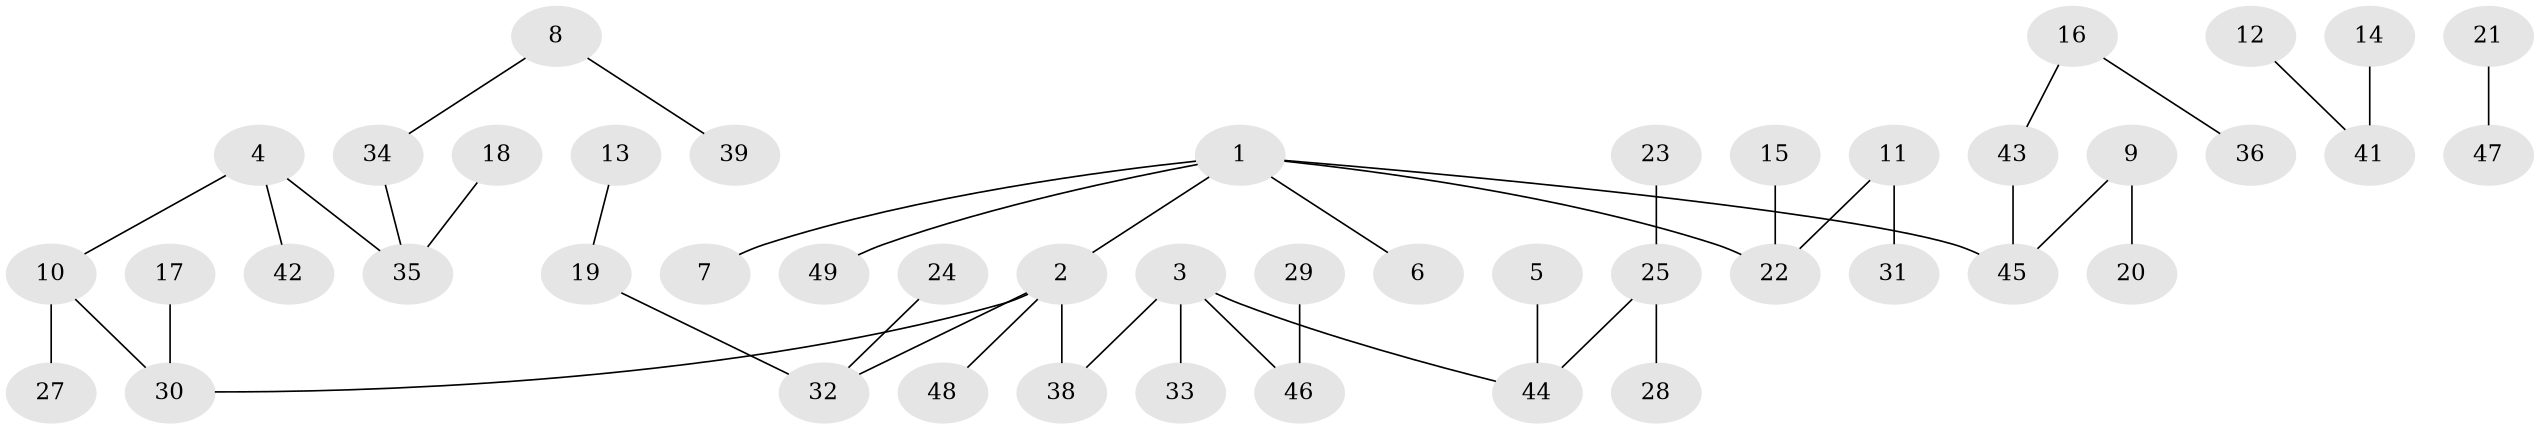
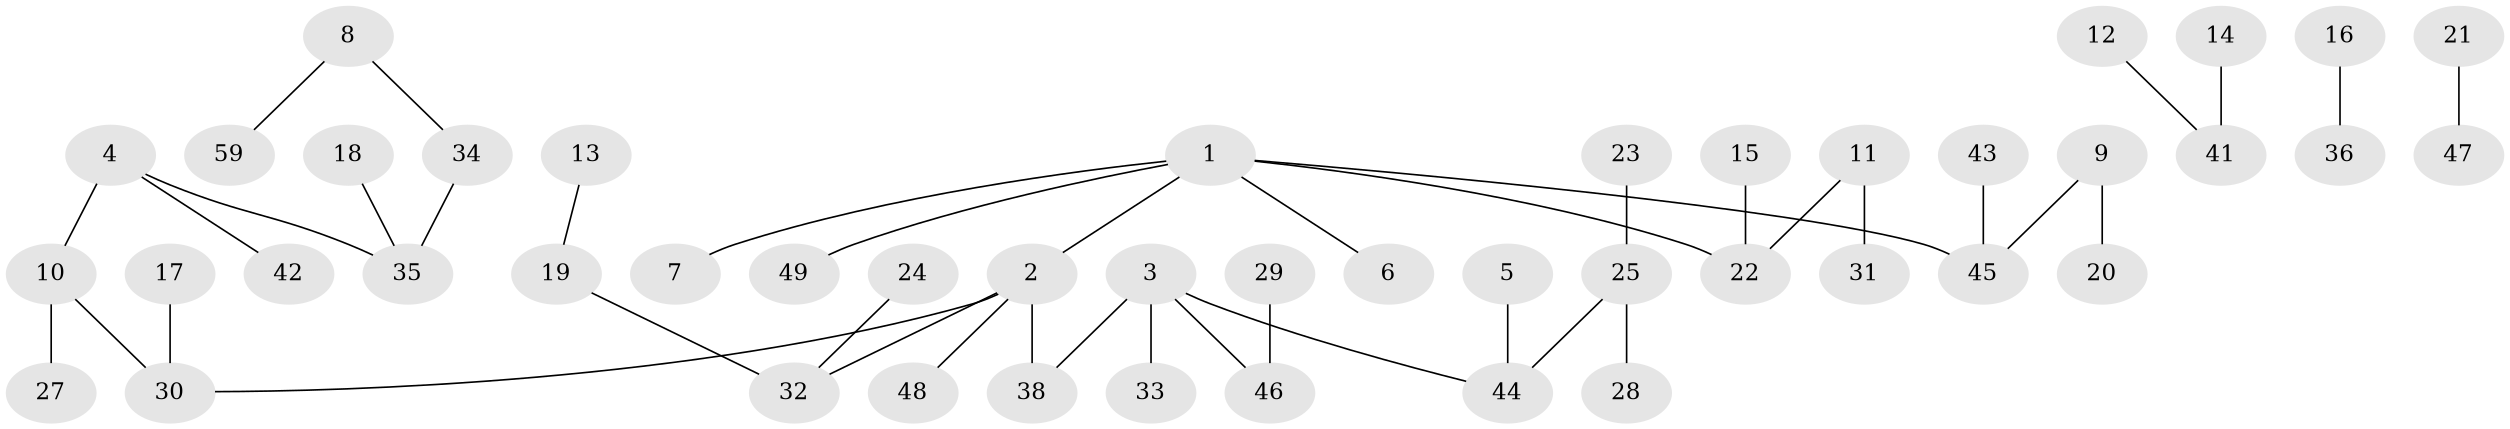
edge "16" -- "43": removed
node "39": label "39" -> "59"
